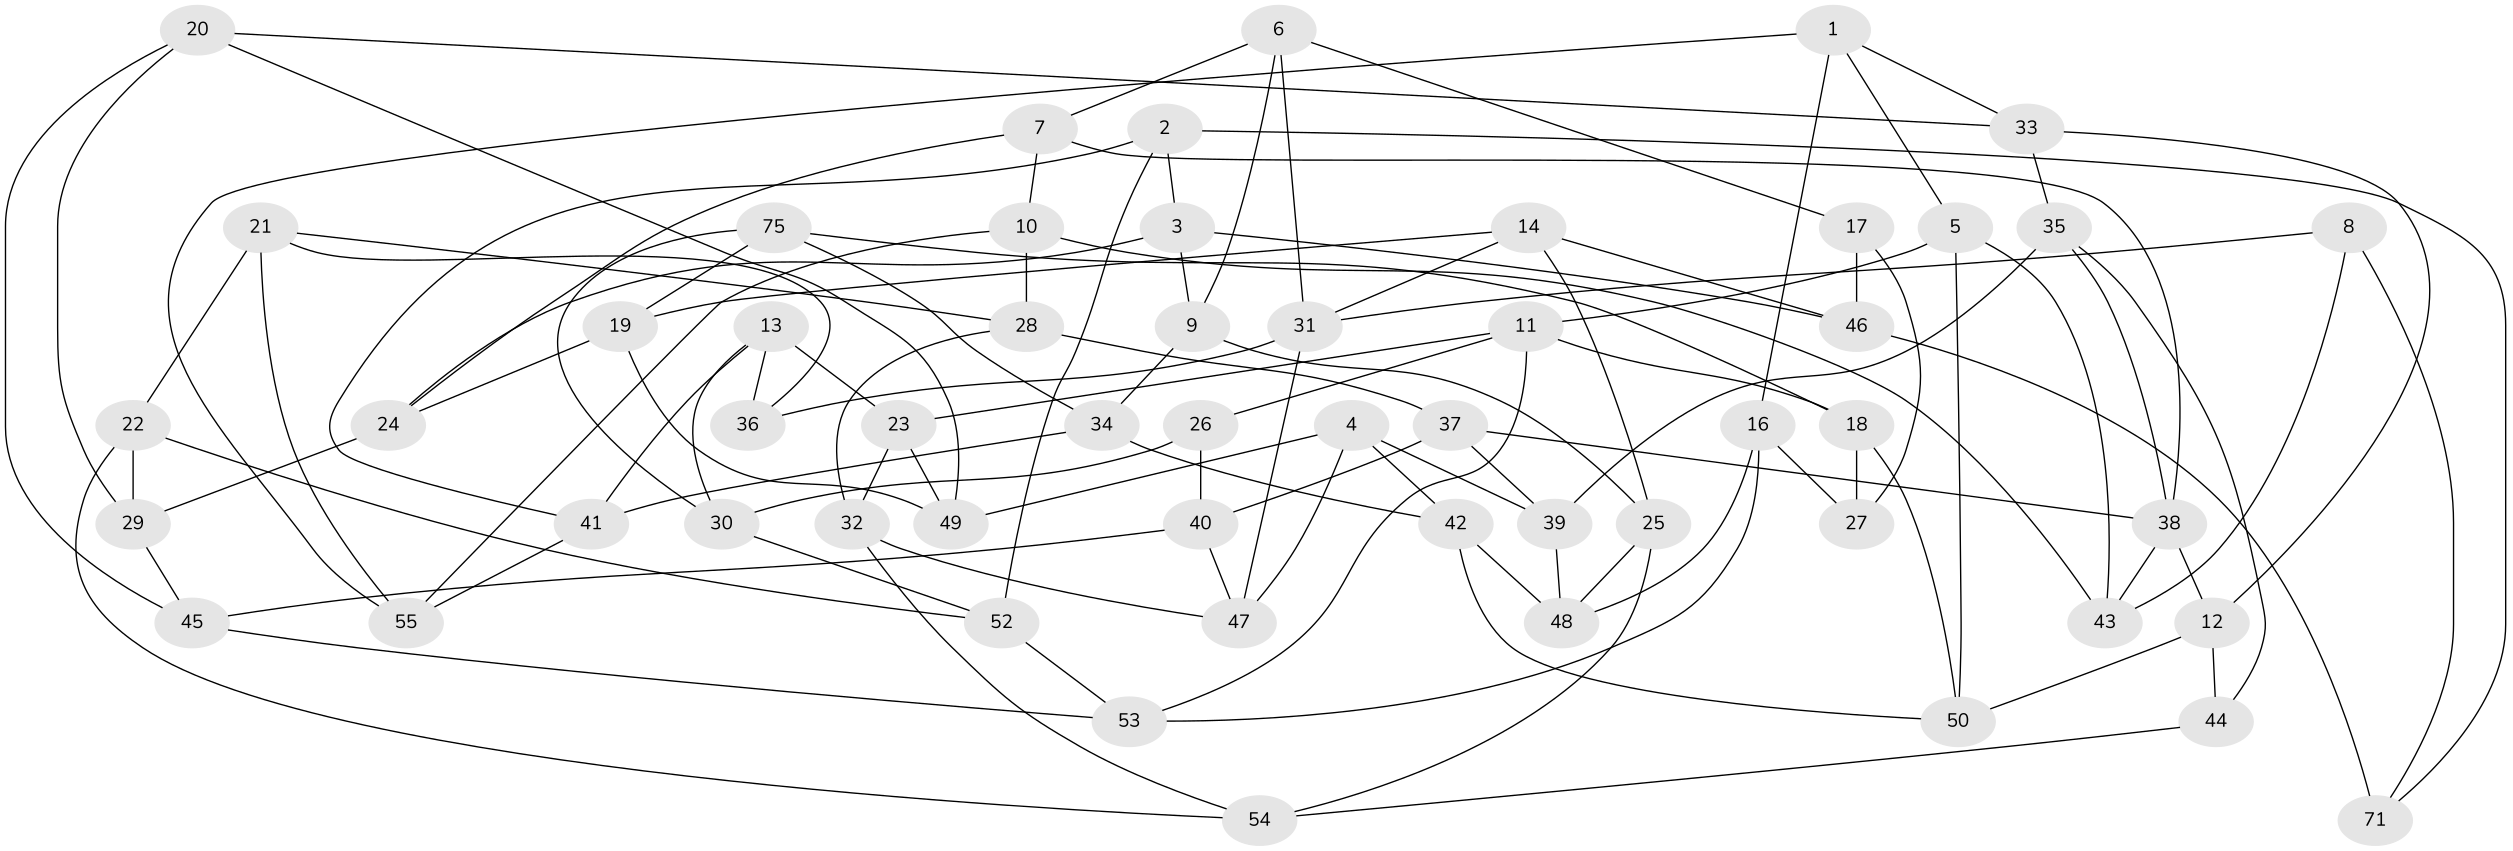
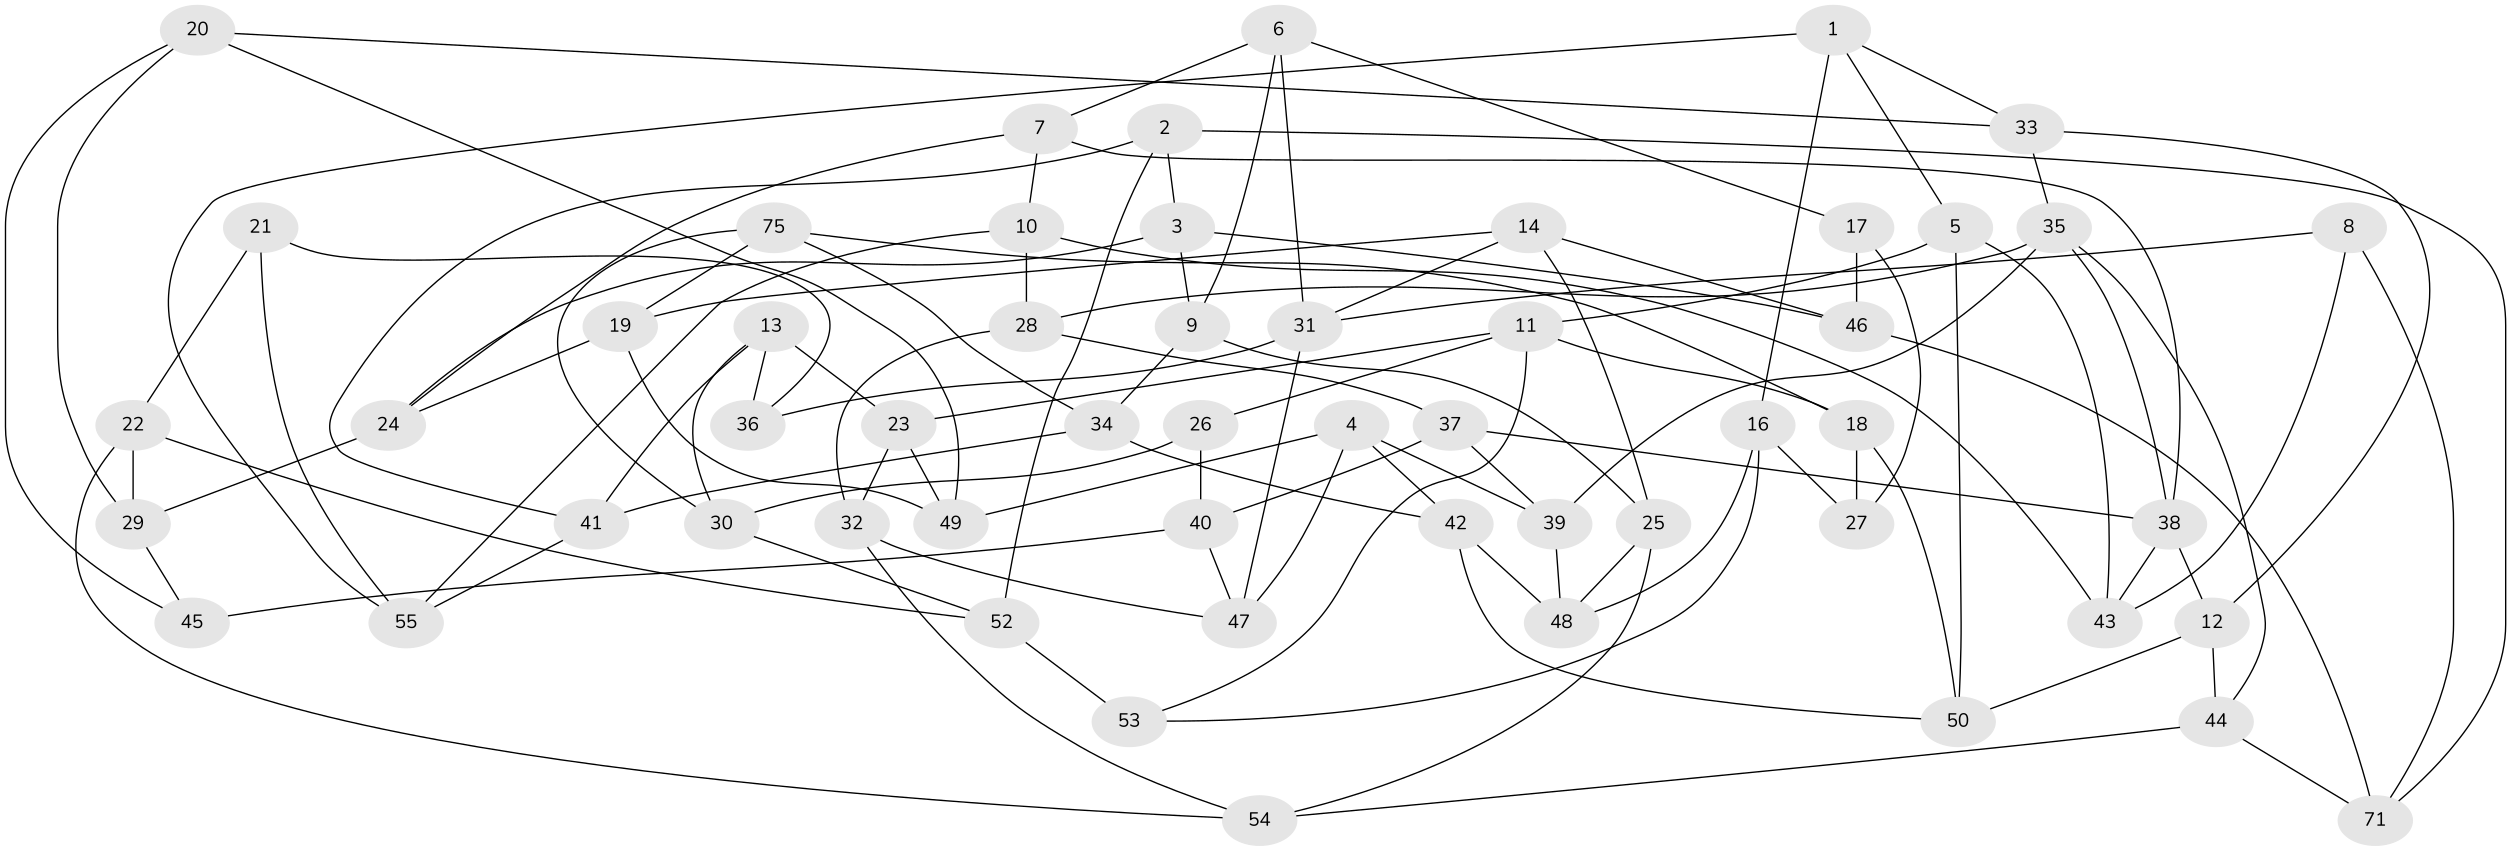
edge "21" -- "28": now "35" -- "28"
edge "45" -- "53": removed
edge "44" -- "71": added
